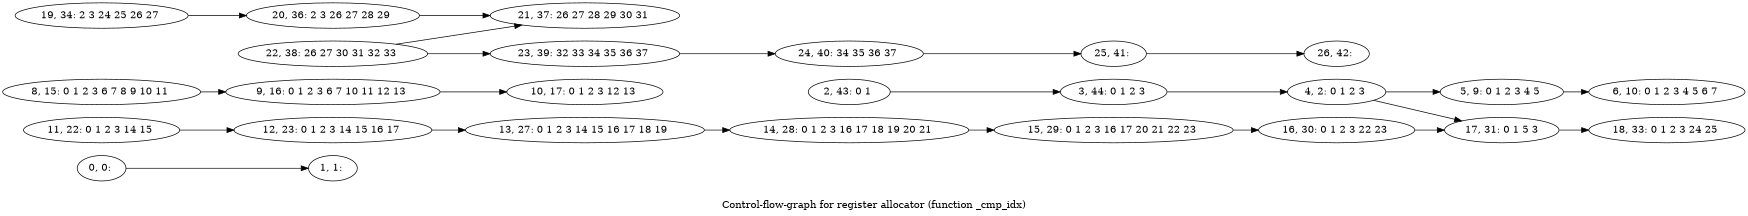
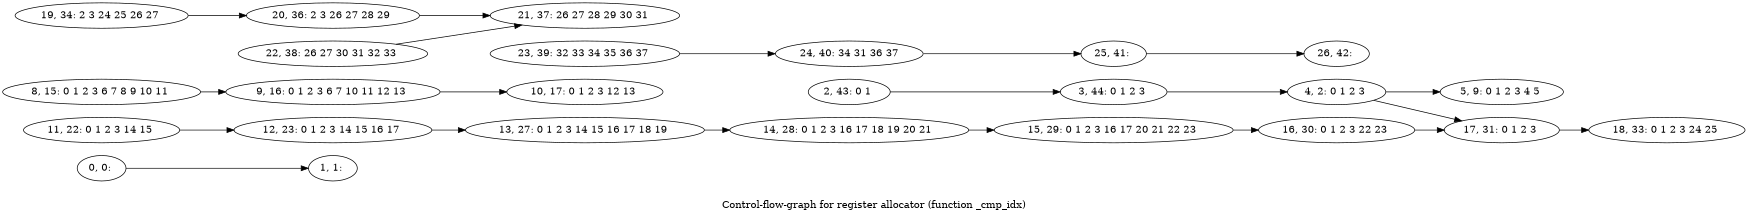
edge "22, 38: 26 27 30 31 32 33" -> "23, 39: 32 33 34 35 36 37": removed
node "24, 40: 34 35 36 37": label "24, 40: 34 35 36 37" -> "24, 40: 34 31 36 37"
node "6, 10: 0 1 2 3 4 5 6 7": removed
node "17, 31: 0 1 5 3": label "17, 31: 0 1 5 3" -> "17, 31: 0 1 2 3"
